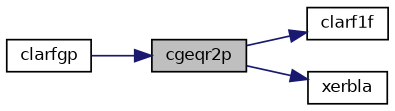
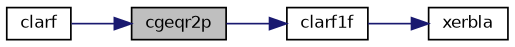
node "clarfgp": label "clarfgp" -> "clarf"
edge "cgeqr2p" -> "xerbla": now "clarf1f" -> "xerbla"
